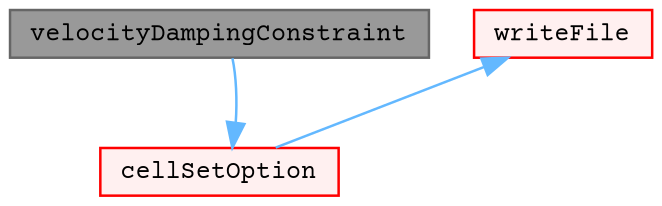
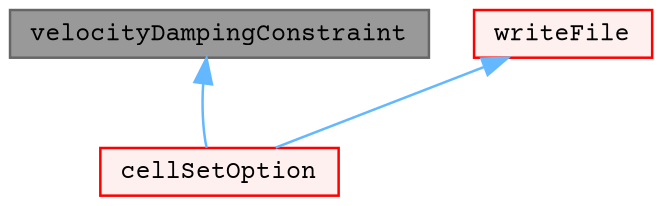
edge "velocityDampingConstraint" -> "cellSetOption": reversed
